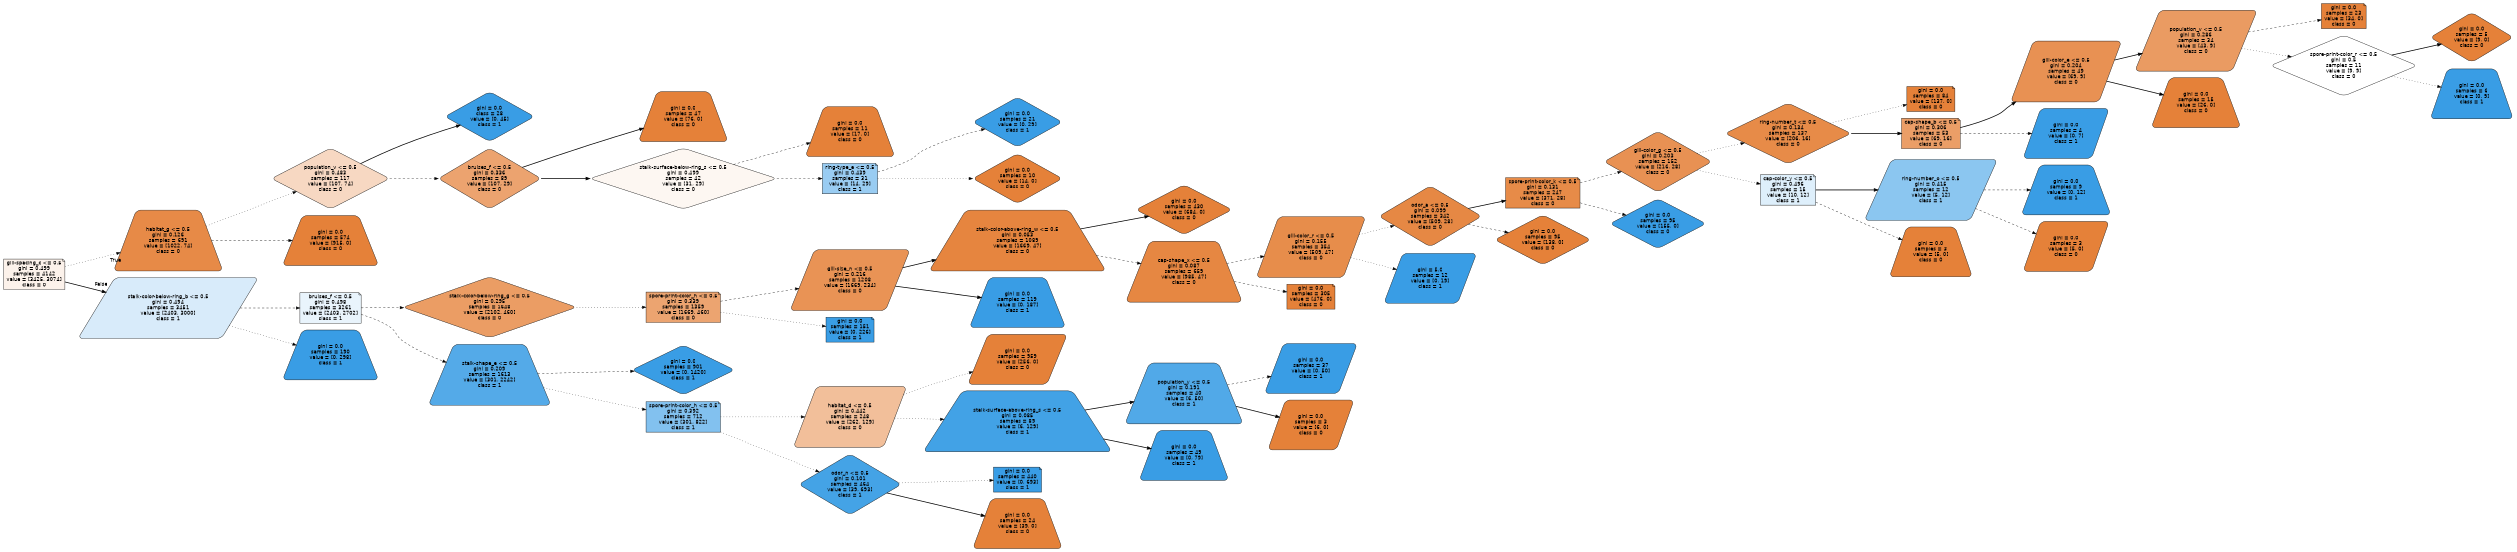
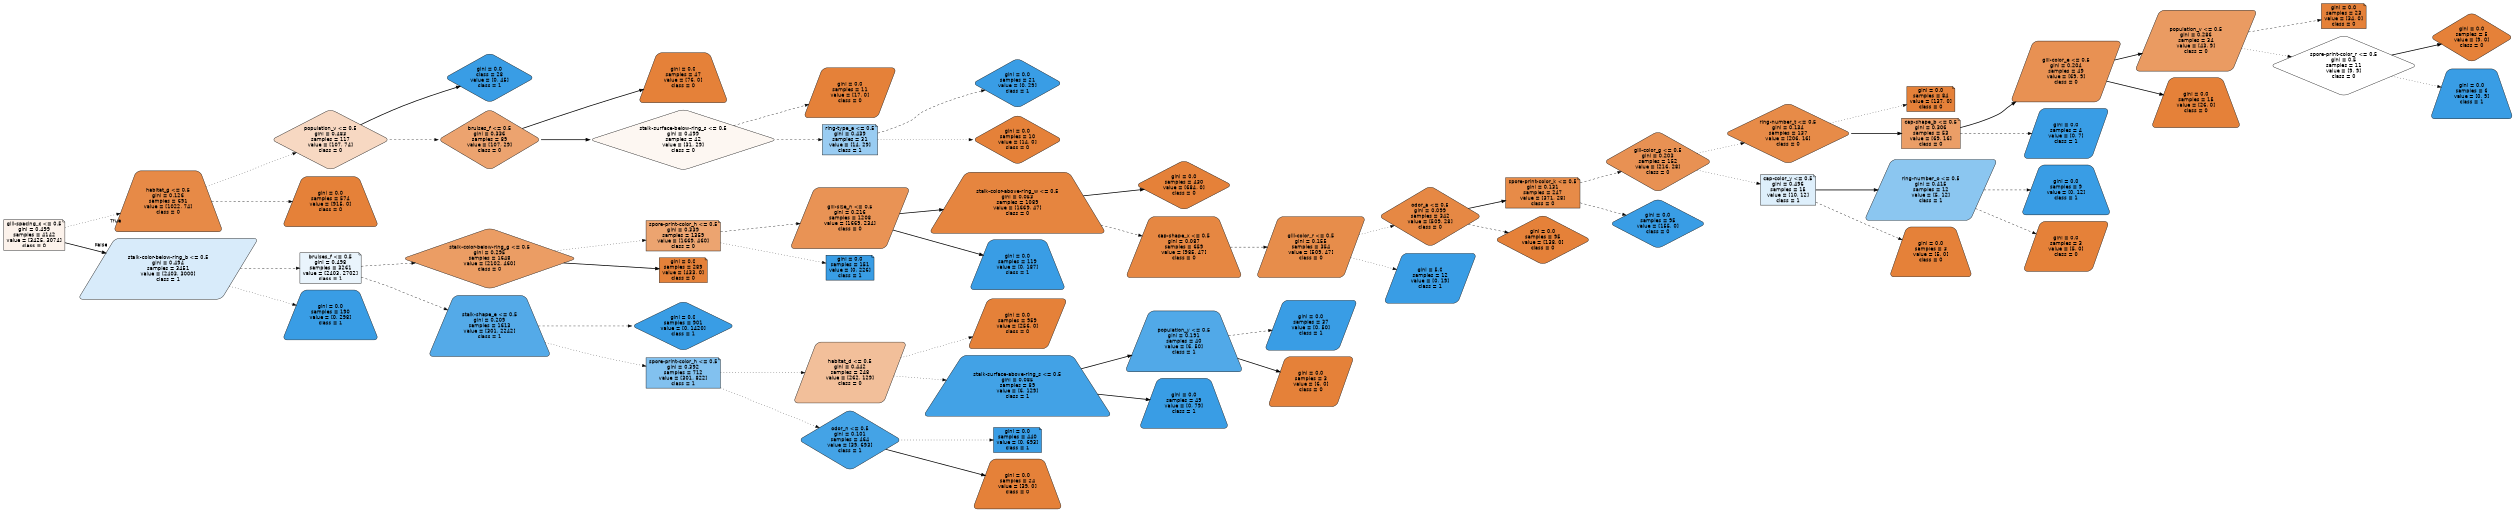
node "gini = 0.0 samples = 11 value = [17, 0] class = 0": shape trapezium -> parallelogram
node "gini = 0.0 samples = 289 value = [433, 0] class = 0": added
node "gini = 0.0 samples = 305 value = [476, 0] class = 0": removed
